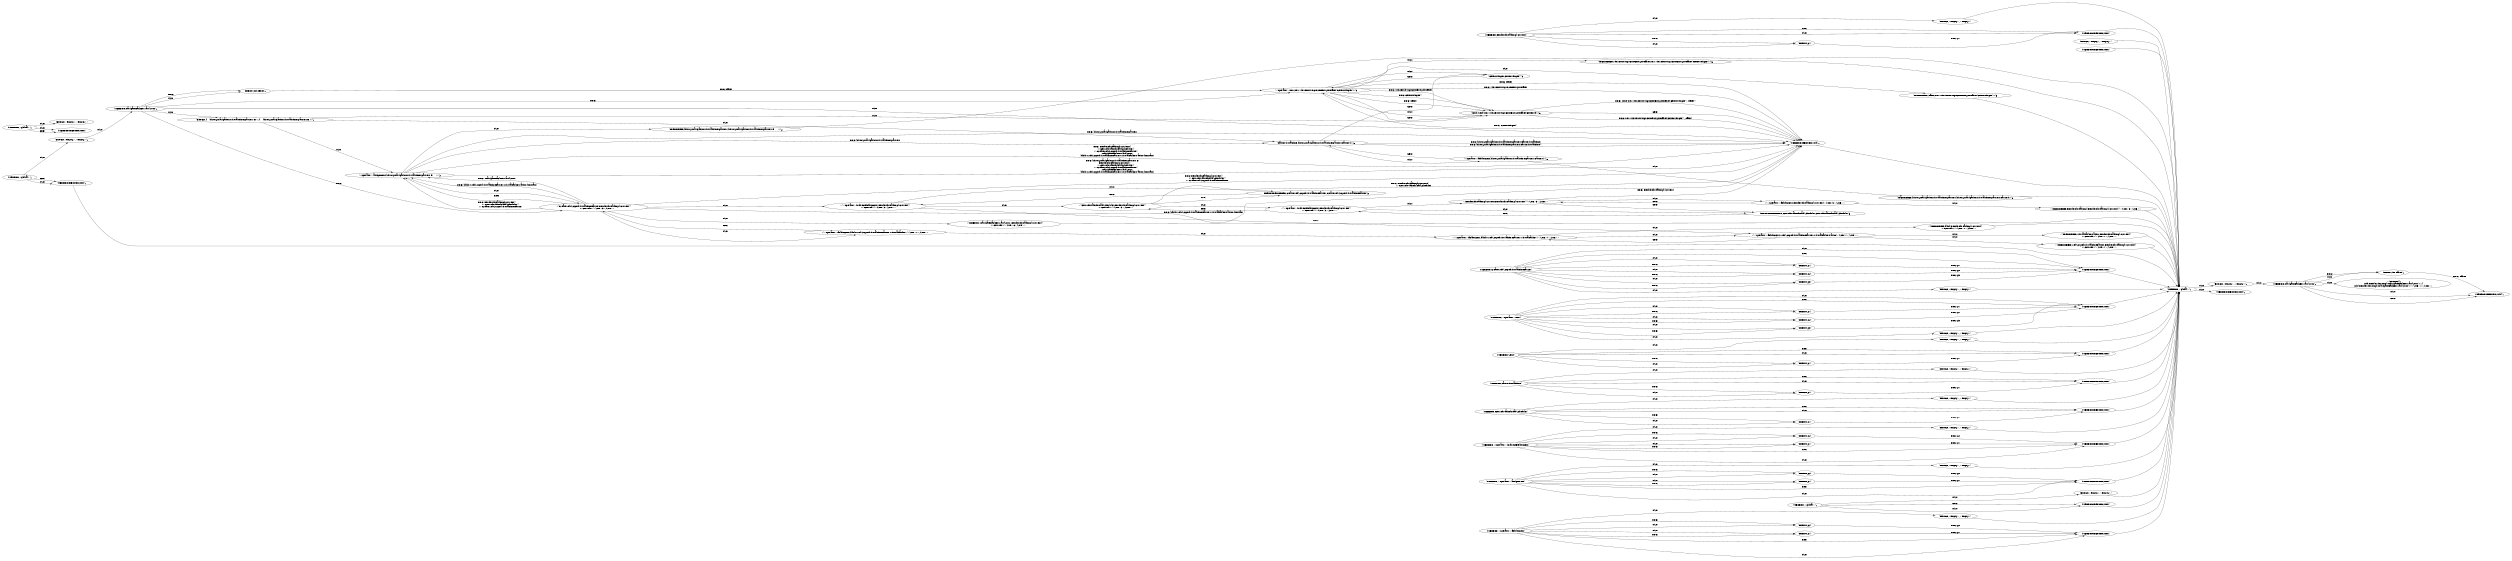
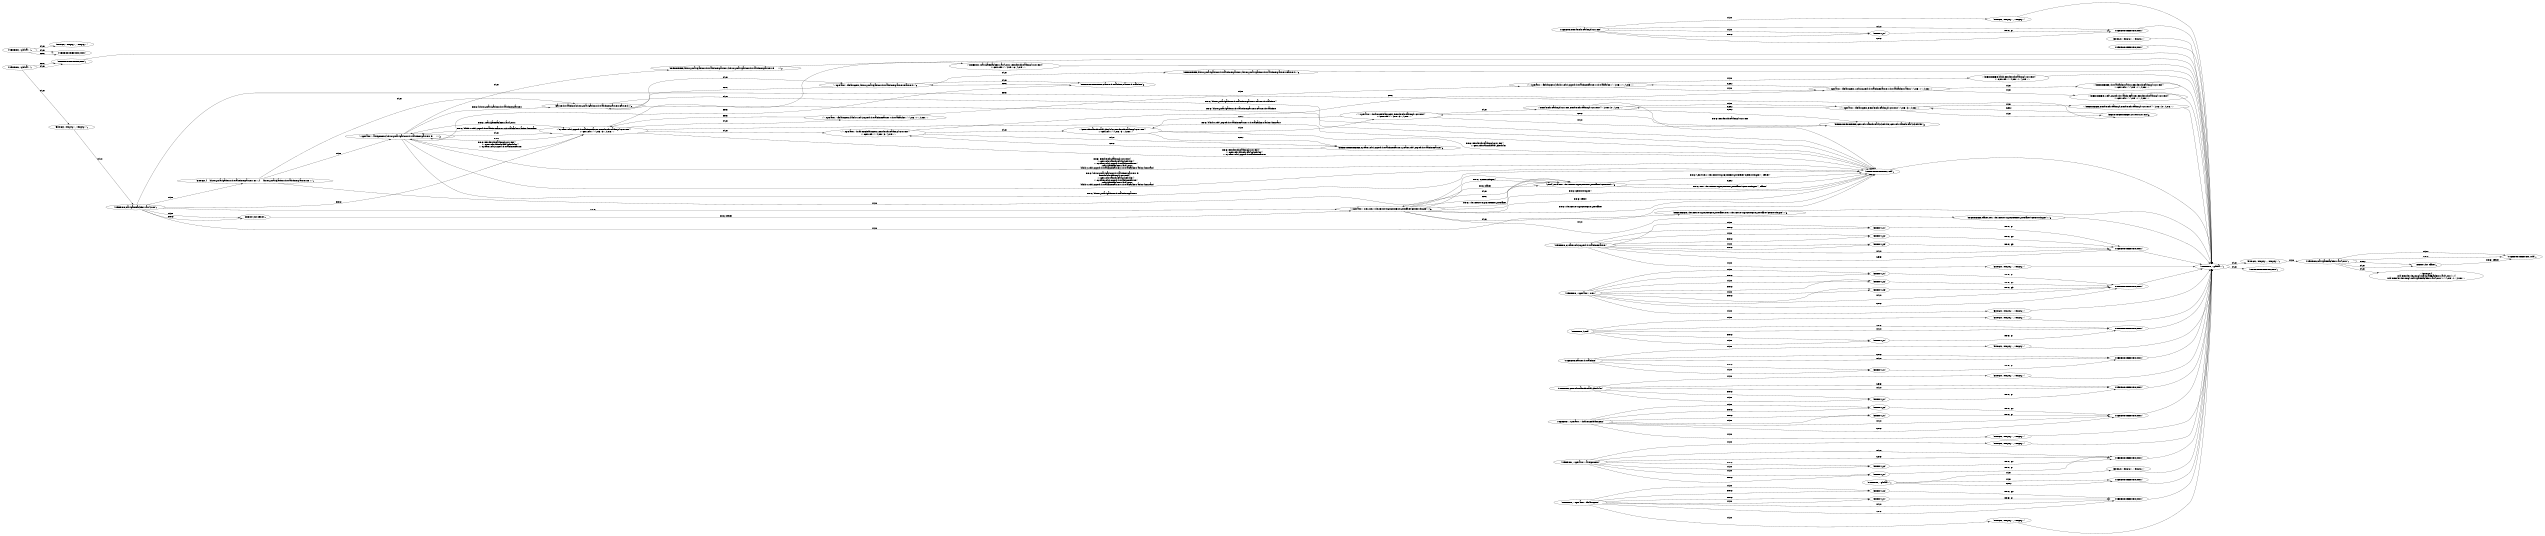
node "(GetRoutingID,GetRoutingID())": removed
node "(FIELD_IDENTIFIER,PauseVirtualTime,PauseVirtualTime)": added
node "(FIELD_IDENTIFIER,current,current)": added
